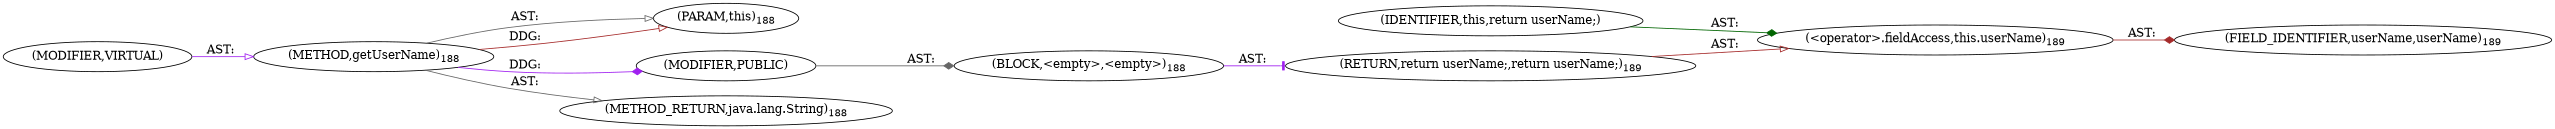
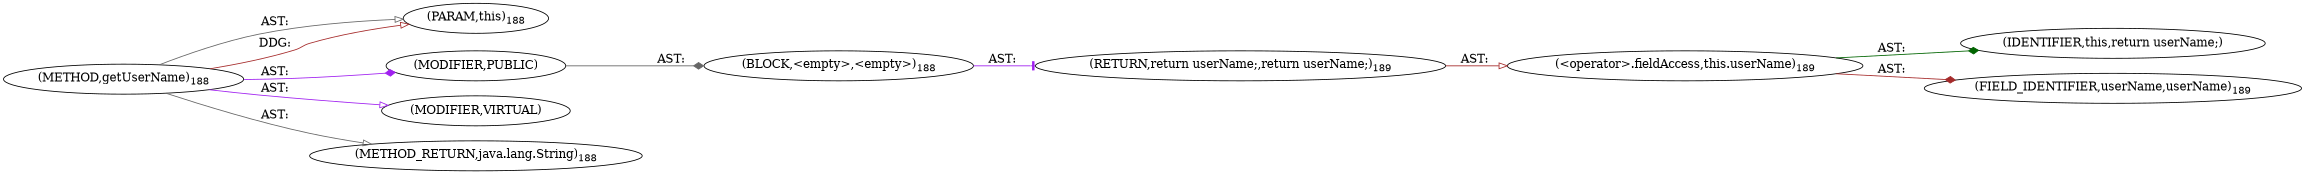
edge "(IDENTIFIER,this,return userName;)" -> "(<operator>.fieldAccess,this.userName)": reversed
edge "(MODIFIER,VIRTUAL)" -> "(METHOD,getUserName)": reversed
edge "(METHOD,getUserName)" -> "(MODIFIER,PUBLIC)": label "DDG: " -> "AST: "
